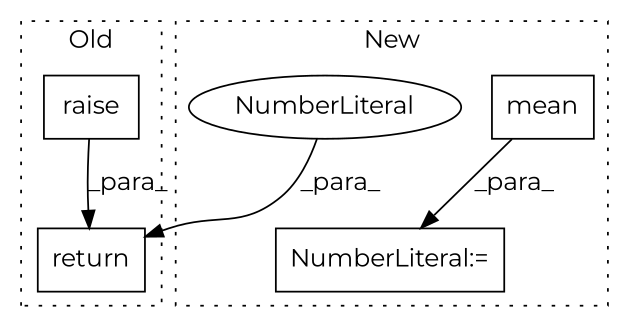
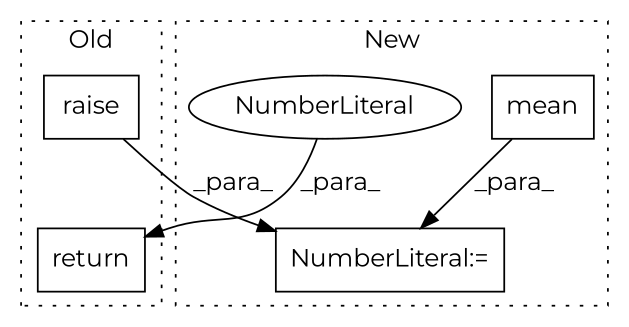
edge "raise" -> "return": now "raise" -> "NumberLiteral:="
